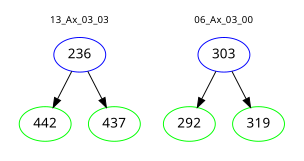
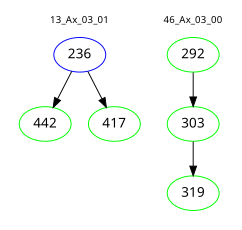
cluster "13_Ax_03_03": label "13_Ax_03_03" -> "13_Ax_03_01"
cluster "06_Ax_03_00": label "06_Ax_03_00" -> "46_Ax_03_00"
node "303": color blue -> green
edge "303" -> "292": reversed
node "437": label "437" -> "417"
